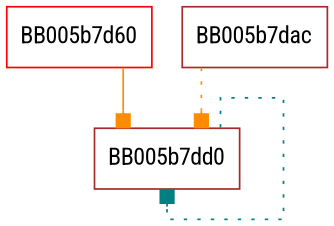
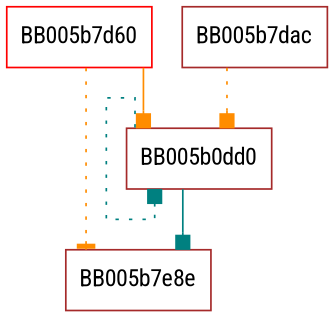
node "BB005b7dd0": label "BB005b7dd0" -> "BB005b0dd0"
node "BB005b7e8e": added
